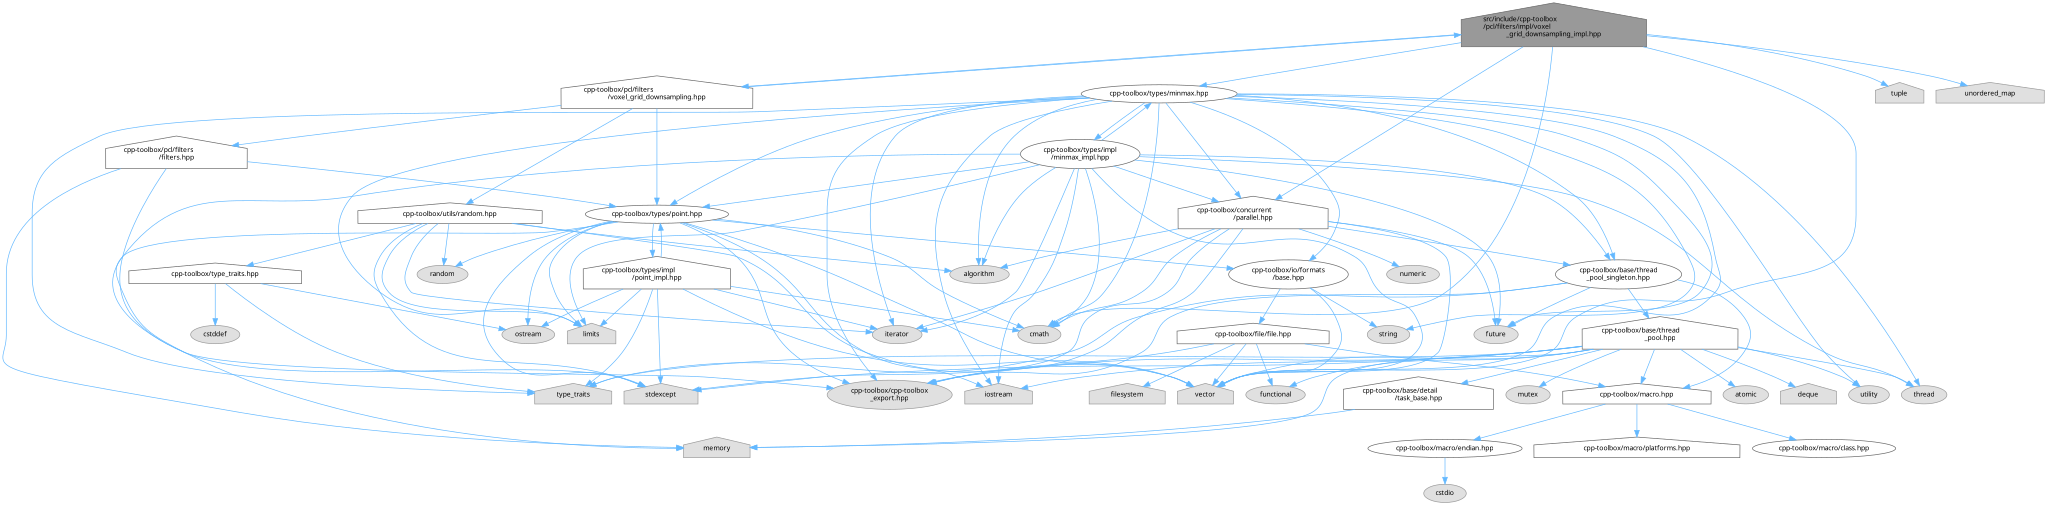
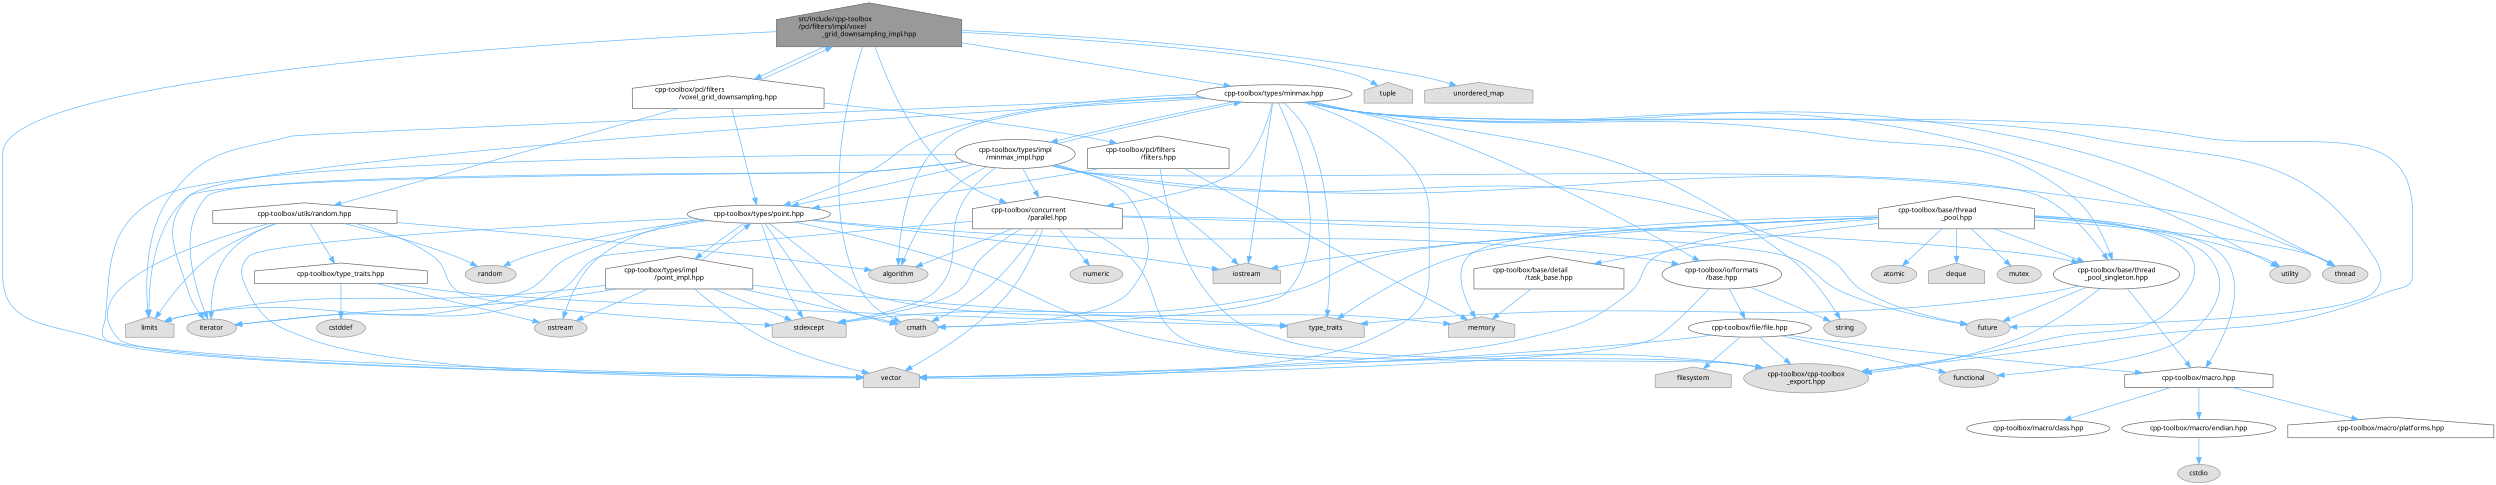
edge "cpp-toolbox/base/thread _pool_singleton.hpp" -> "cpp-toolbox/base/thread _pool.hpp": reversed
node "cpp-toolbox/file/file.hpp": shape house -> ellipse
